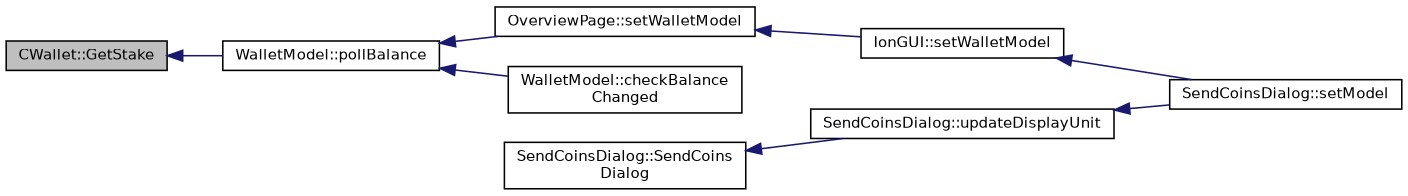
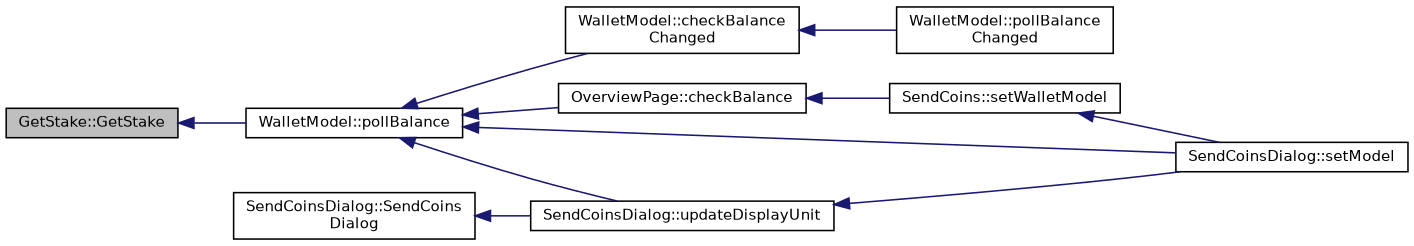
node "OverviewPage::setWalletModel": label "OverviewPage::setWalletModel" -> "OverviewPage::checkBalance"
node "WalletModel::pollBalance Changed": added
node "IonGUI::setWalletModel": label "IonGUI::setWalletModel" -> "SendCoins::setWalletModel"
node "CWallet::GetStake": label "CWallet::GetStake" -> "GetStake::GetStake"
edge "SendCoinsDialog::setModel" -> "WalletModel::pollBalance": added
edge "SendCoinsDialog::updateDisplayUnit" -> "WalletModel::pollBalance": added
